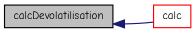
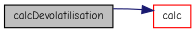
edge "calc" -> "calcDevolatilisation": reversed
